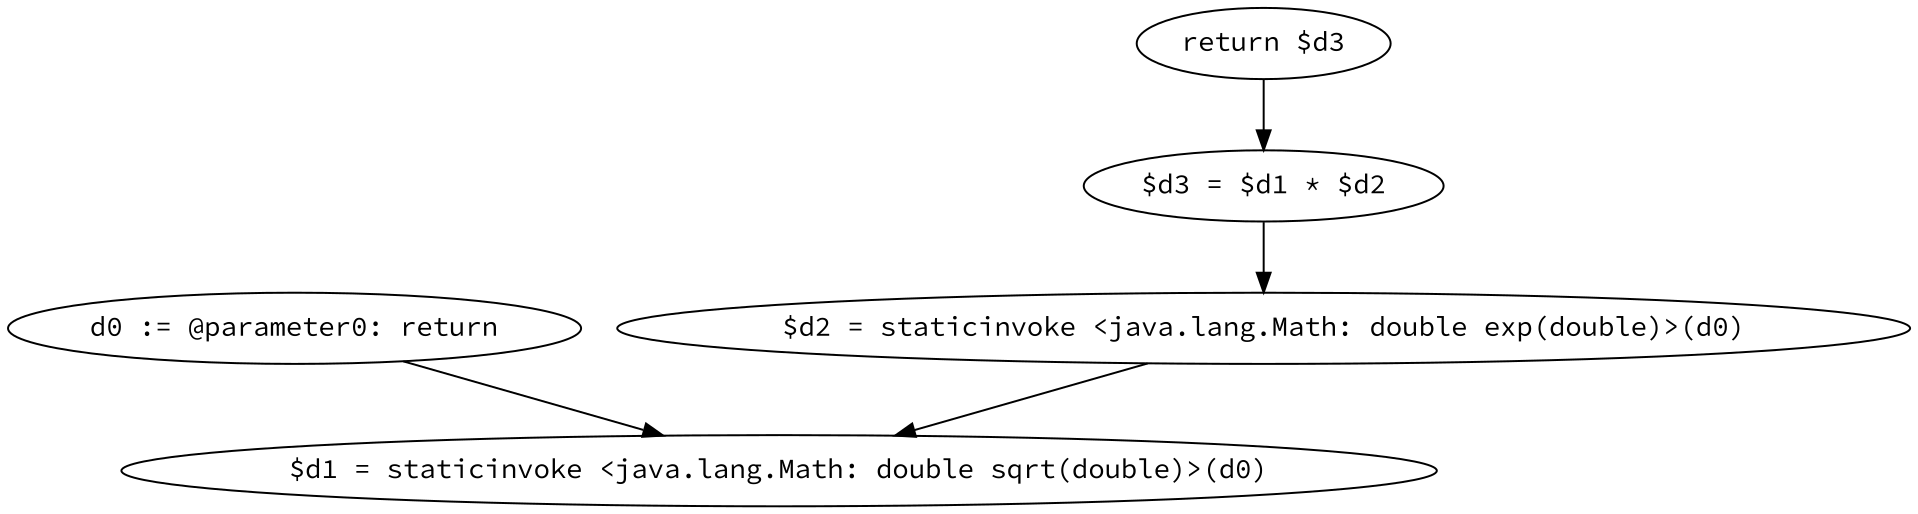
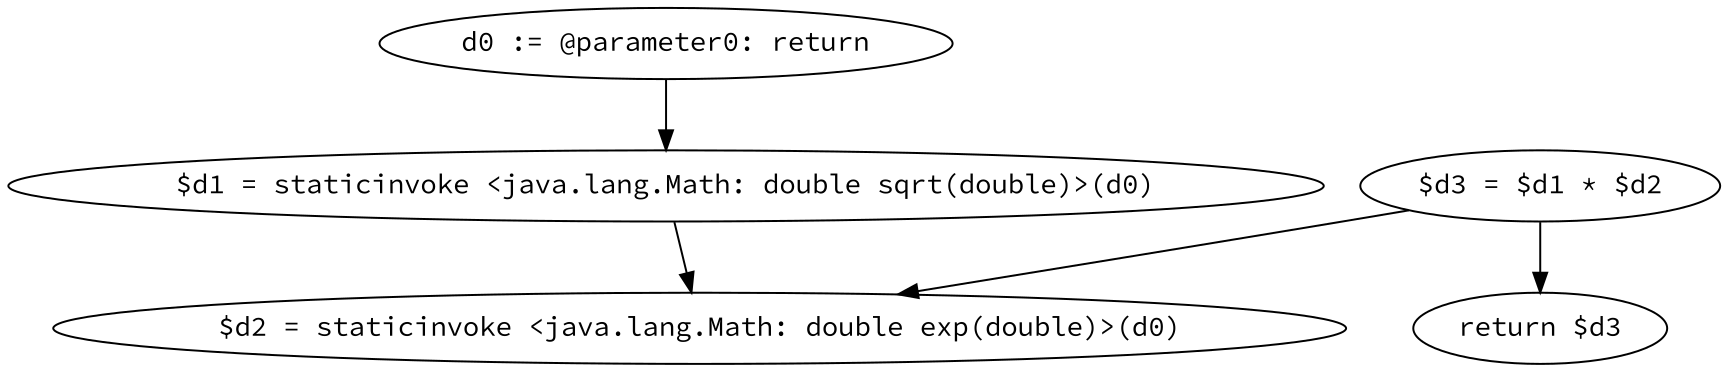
edge "return $d3" -> "$d3 = $d1 * $d2": reversed
edge "$d2 = staticinvoke <java.lang.Math: double exp(double)>(d0)" -> "$d1 = staticinvoke <java.lang.Math: double sqrt(double)>(d0)": reversed
